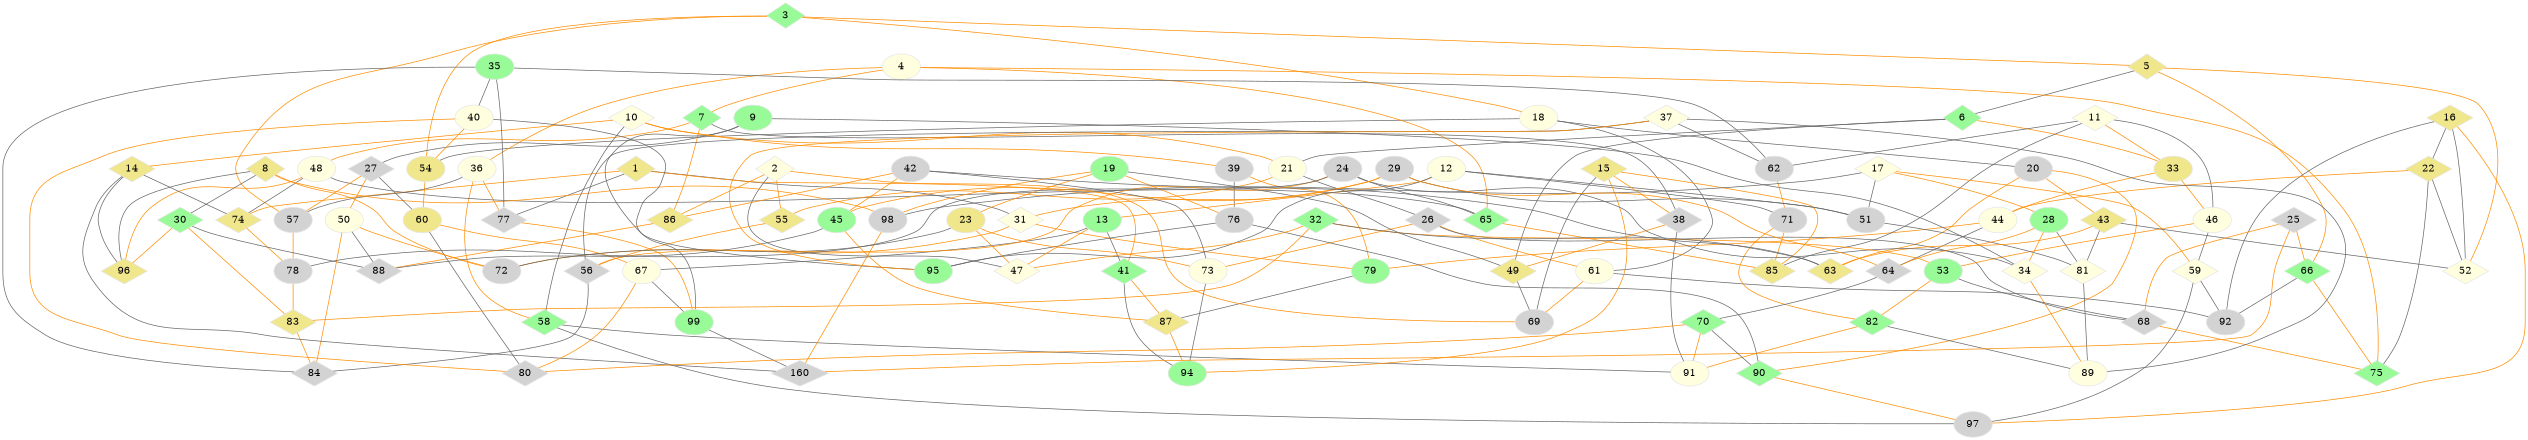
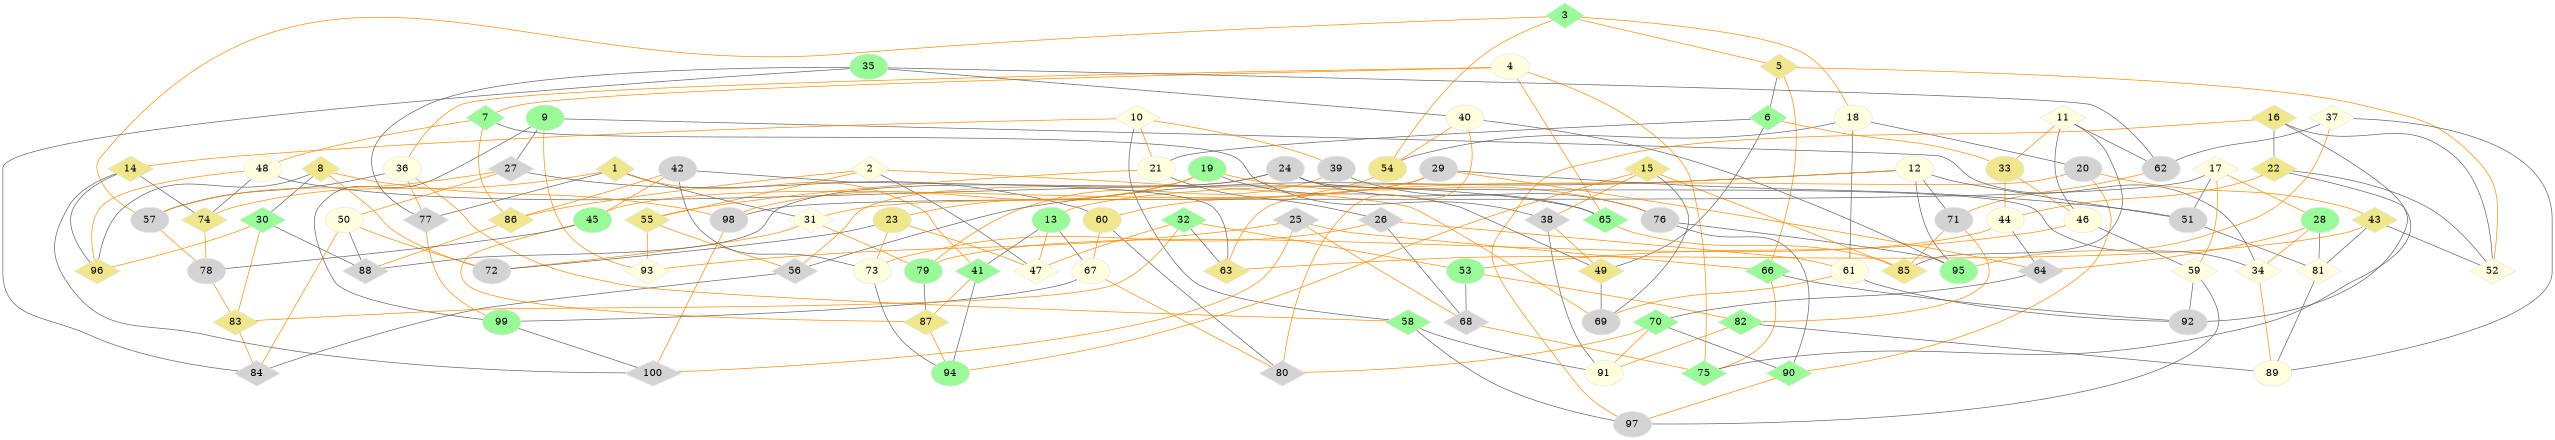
edge "37" -- "56": now "12" -- "56"
node "93": added
node "160": label "160" -> "100"
